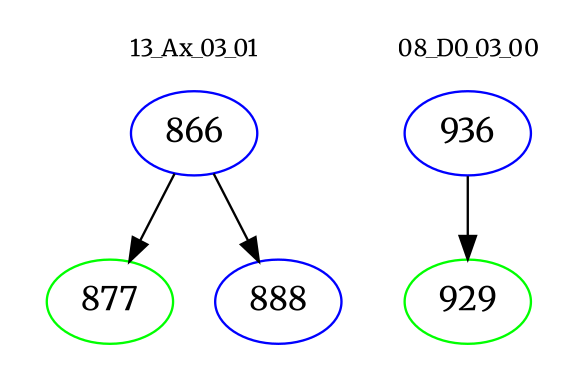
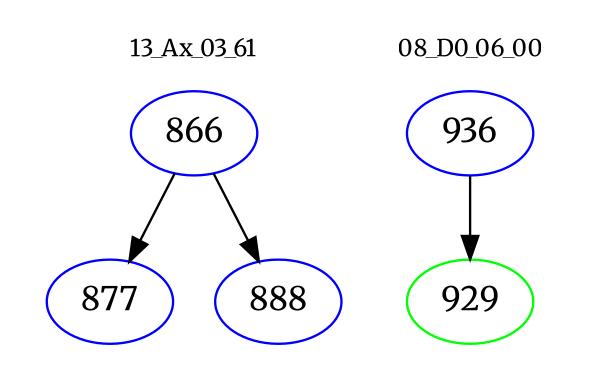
cluster "13_Ax_03_01": label "13_Ax_03_01" -> "13_Ax_03_61"
cluster "08_D0_03_00": label "08_D0_03_00" -> "08_D0_06_00"
node "877": color green -> blue
